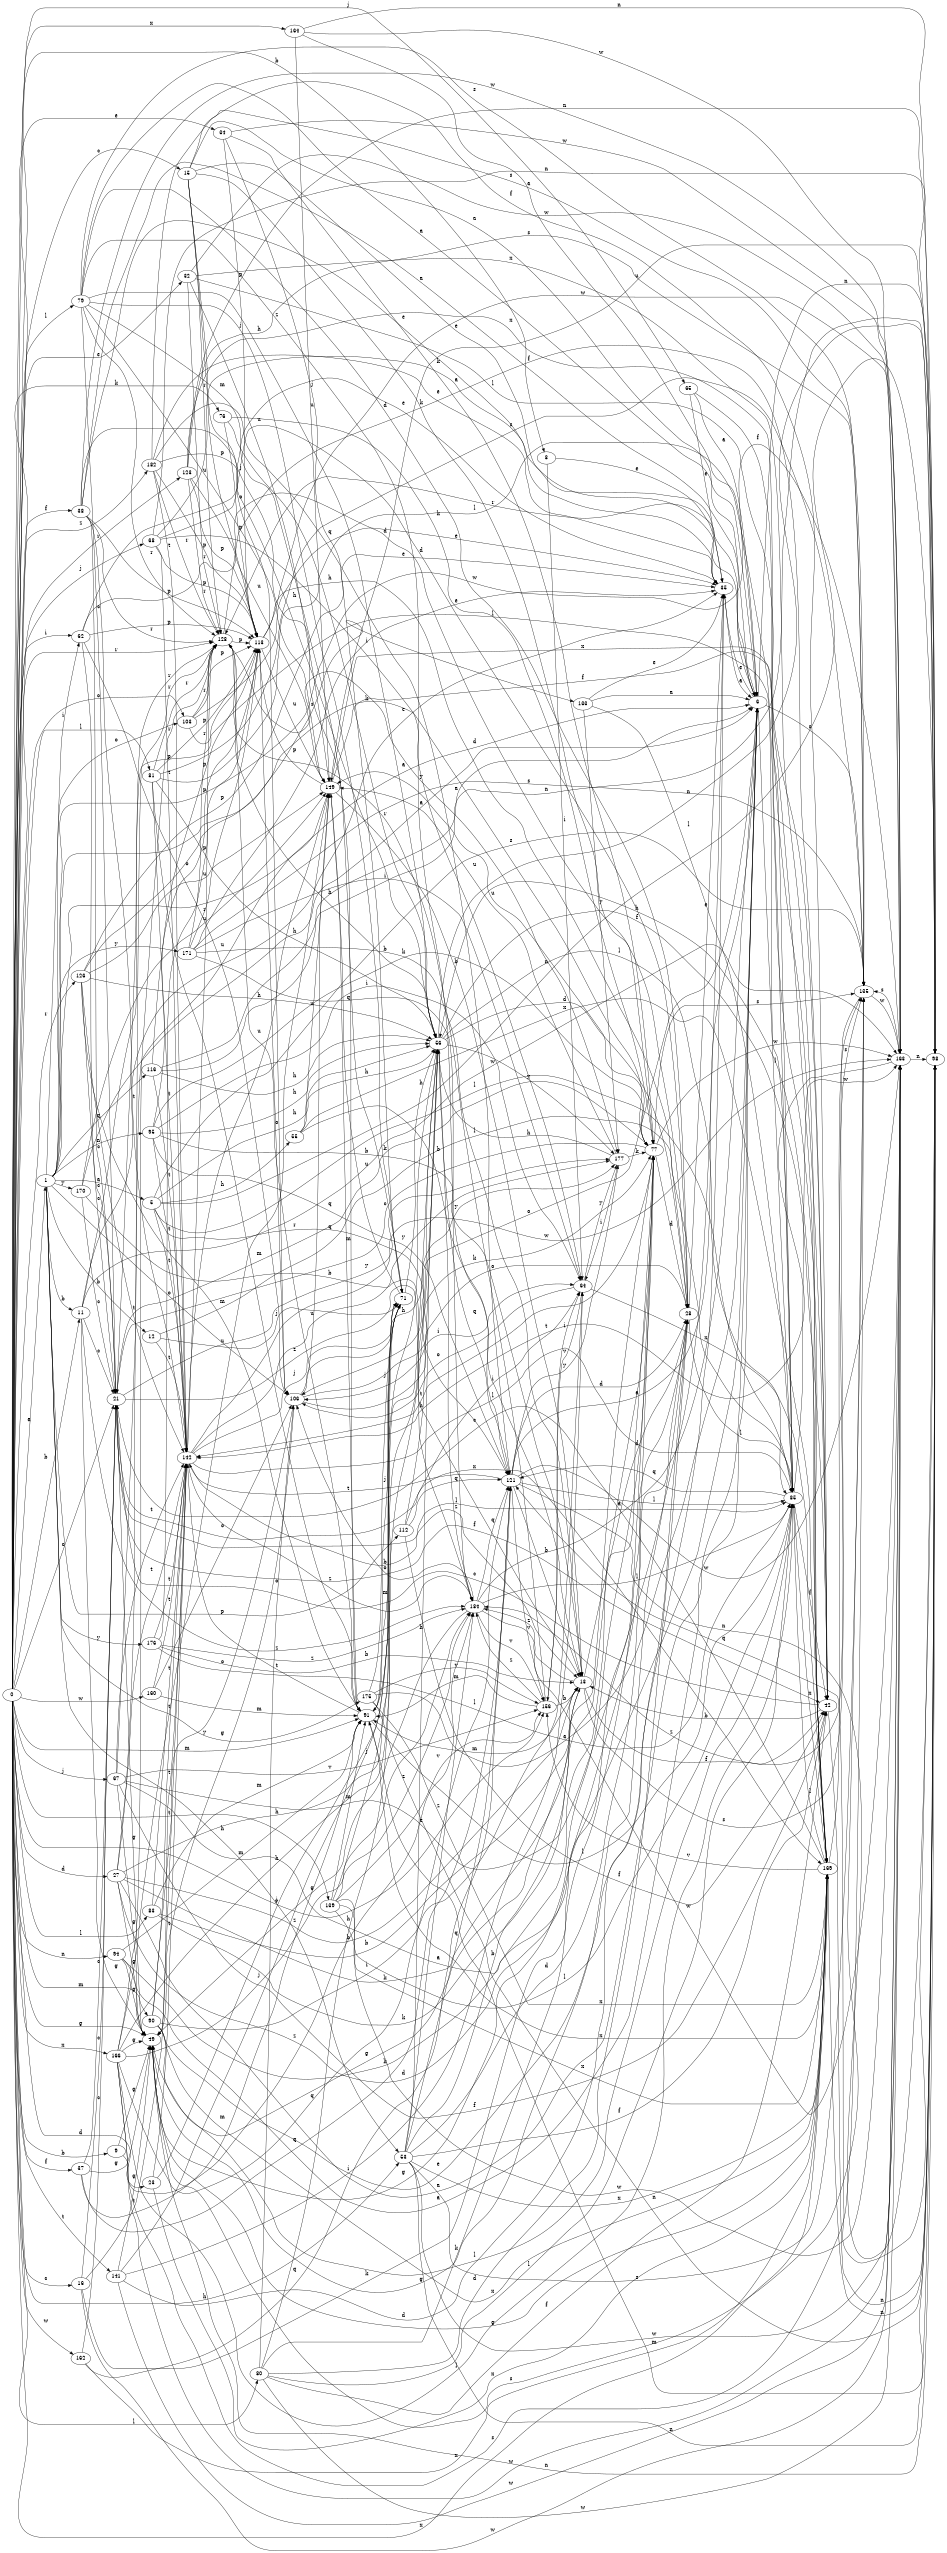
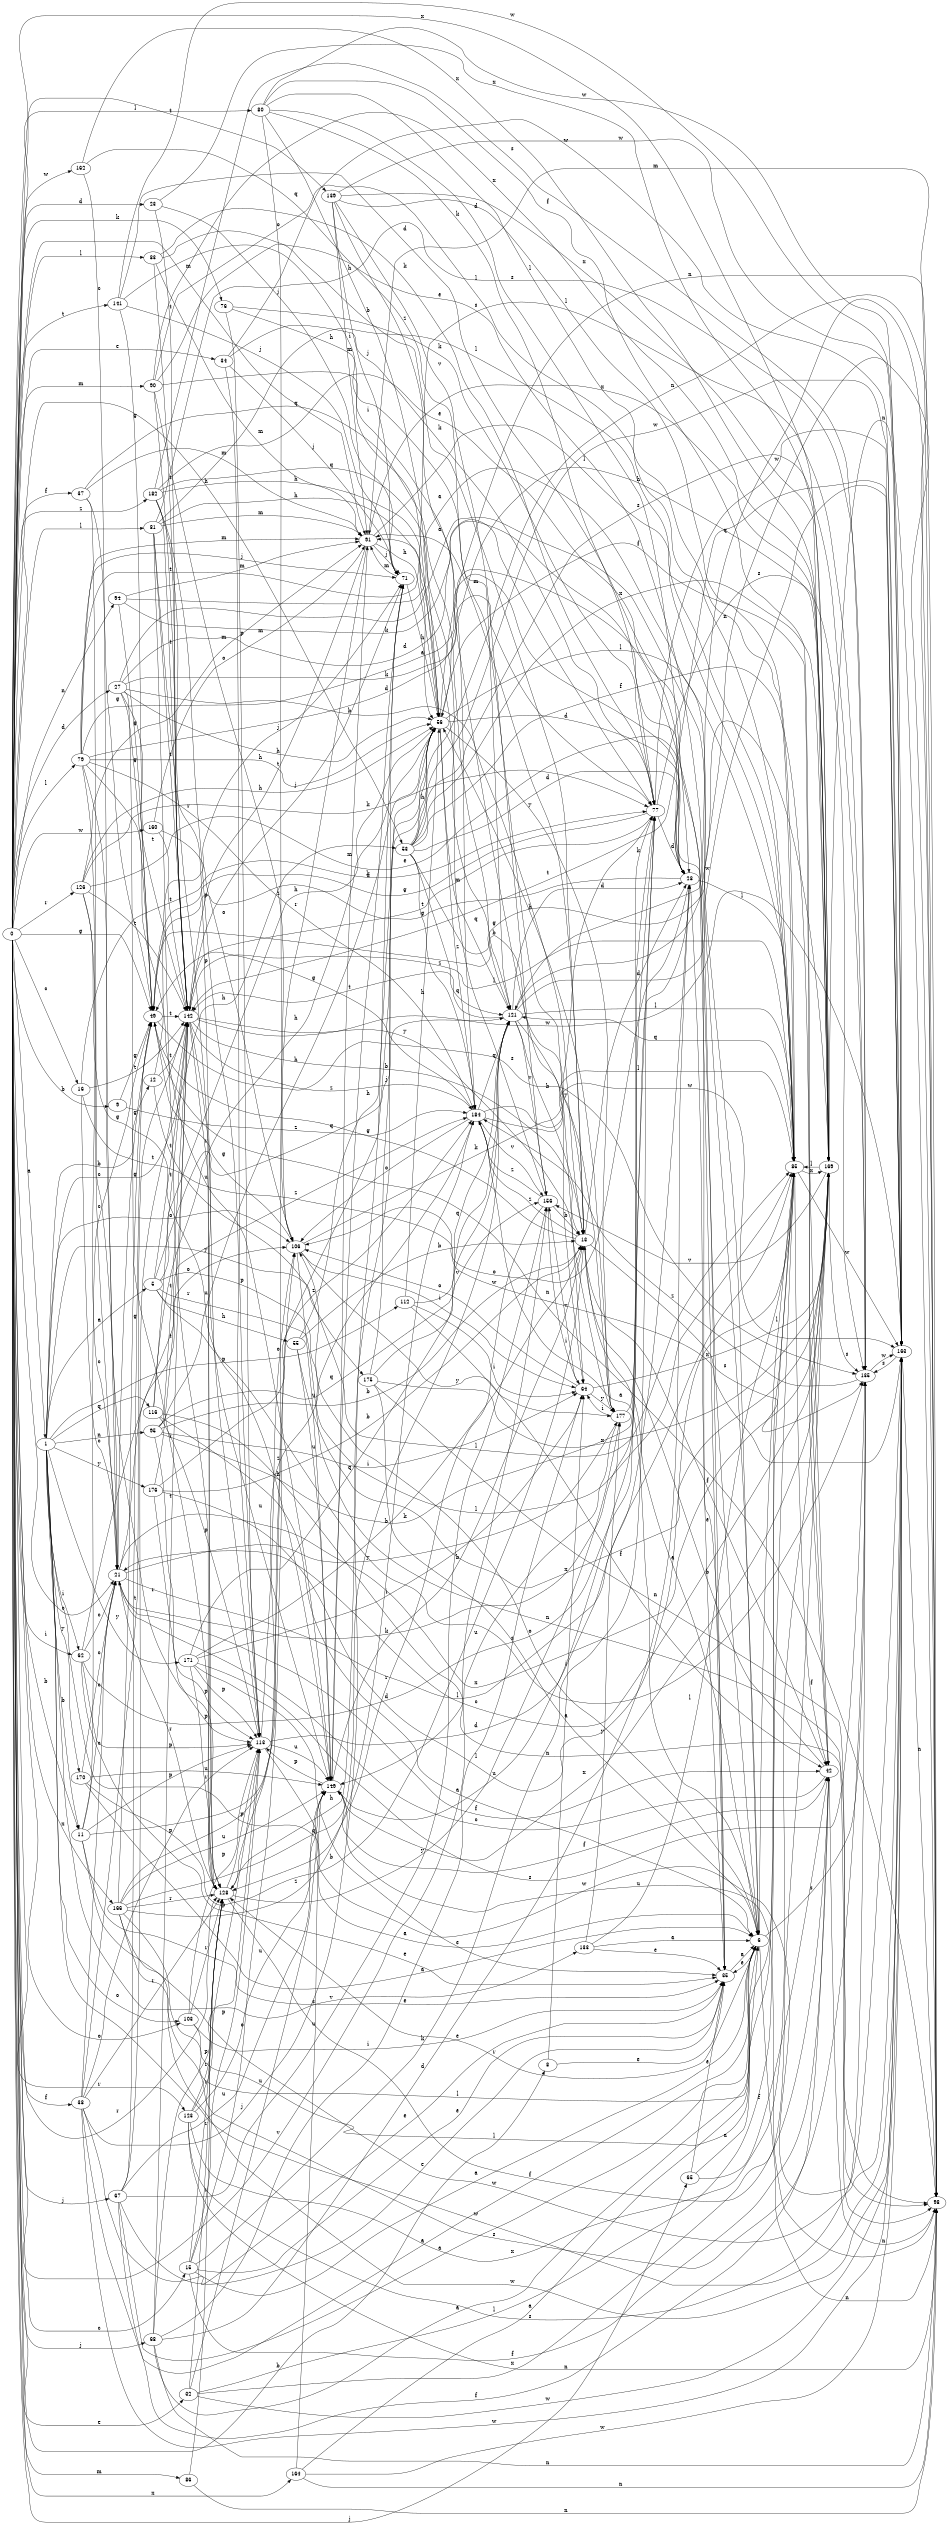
edge "121" -> "6": now "13" -> "6"
edge "77" -> "21": removed, label "c"
node "86": added
